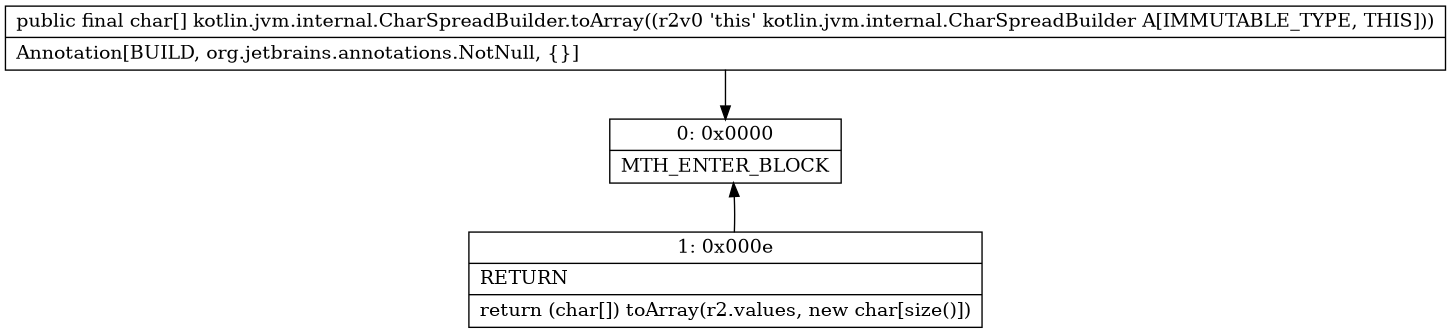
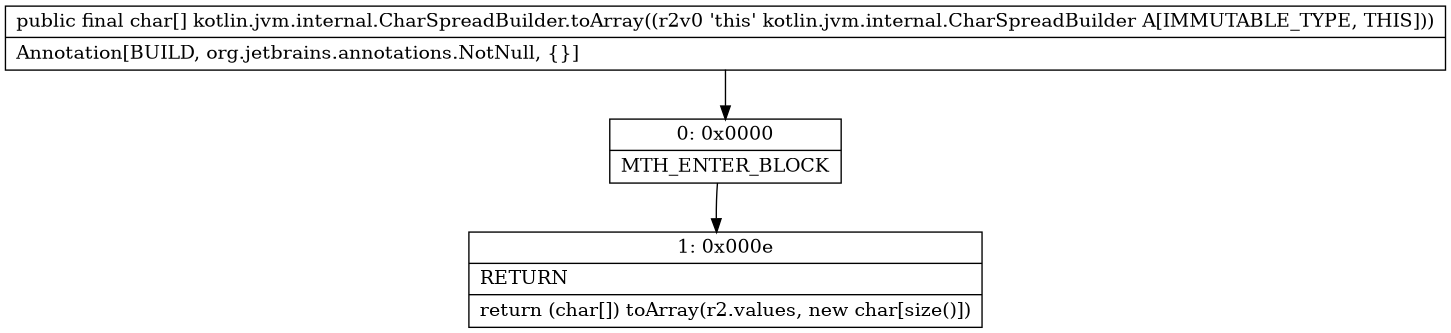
edge "1: 0x000e" -> "0: 0x0000": reversed
